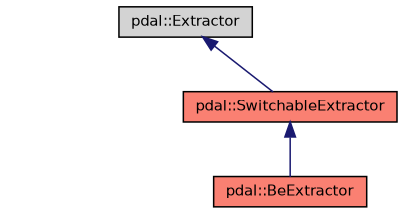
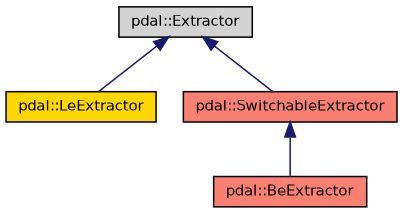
node "pdal::LeExtractor": added
